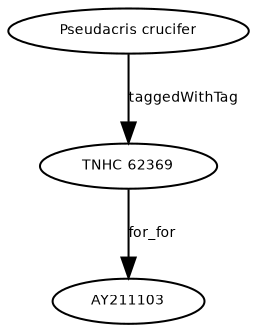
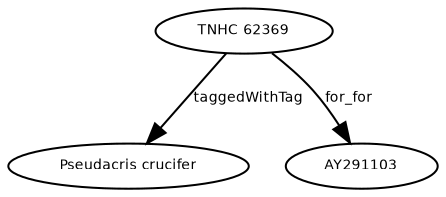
edge "Pseudacris crucifer" -> "TNHC 62369": reversed
node "AY211103": label "AY211103" -> "AY291103"
